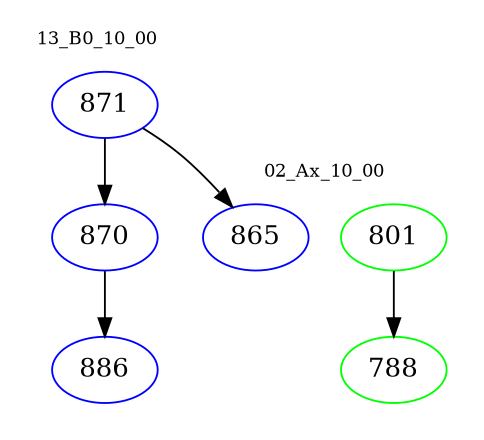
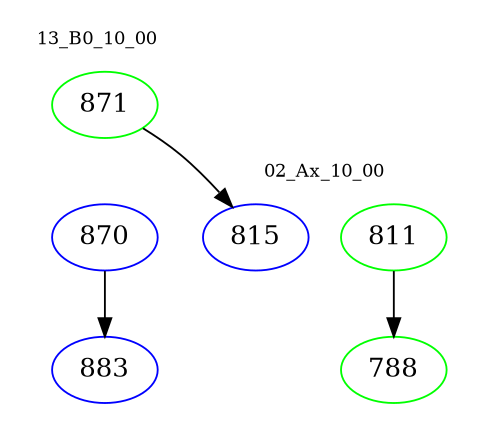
node "871": color blue -> green
edge "871" -> "870": removed
node "865": label "865" -> "815"
node "801": label "801" -> "811"
node "886": label "886" -> "883"
